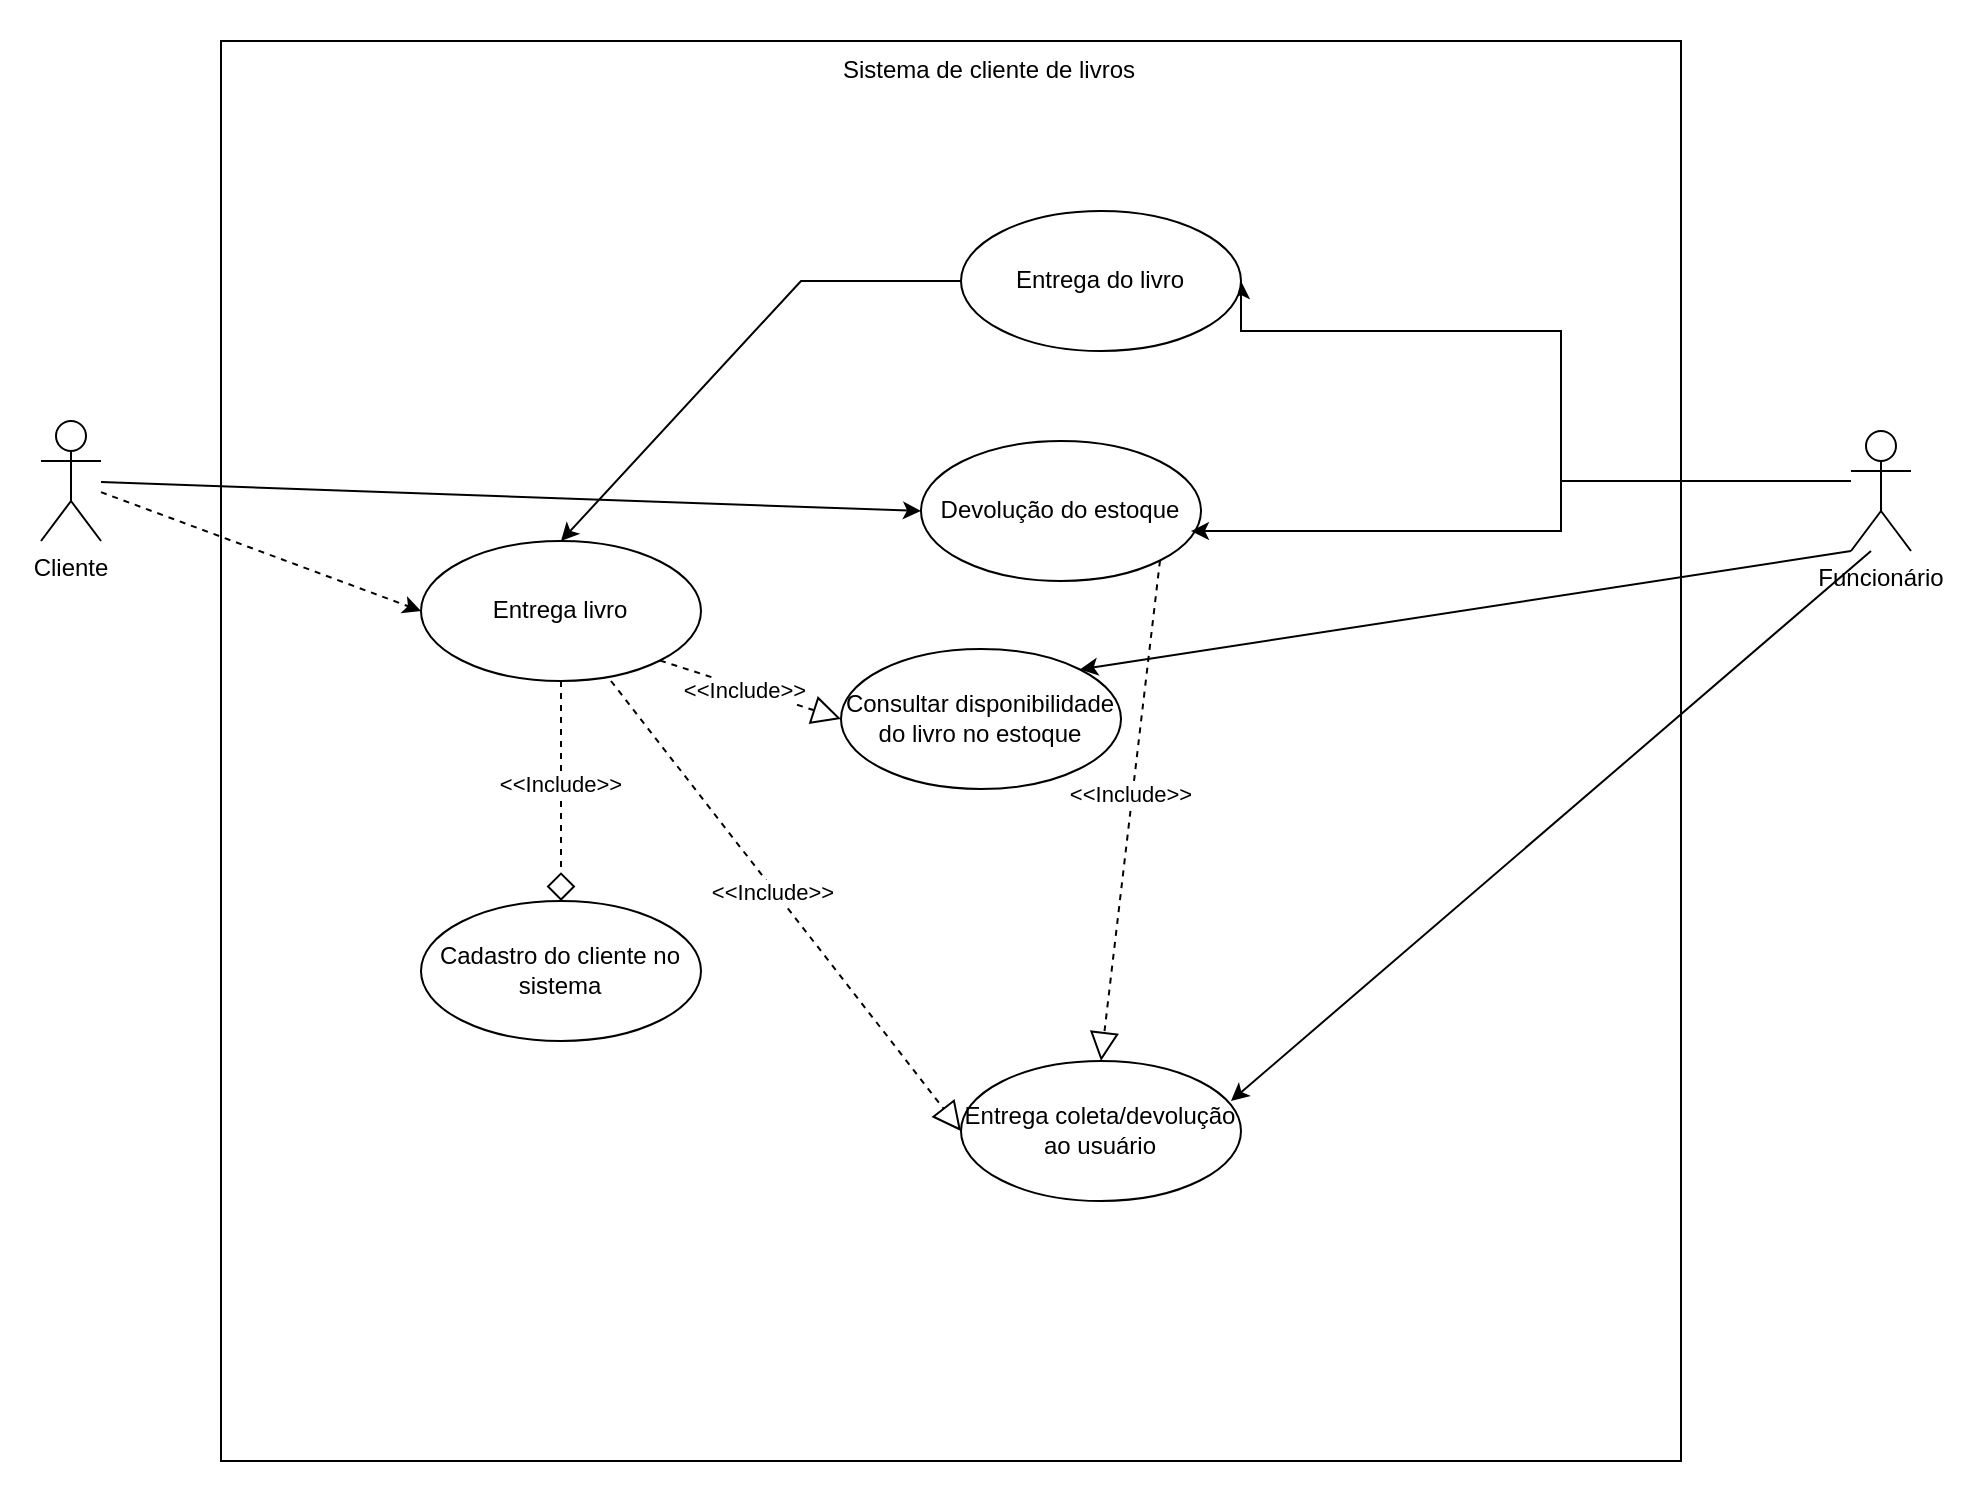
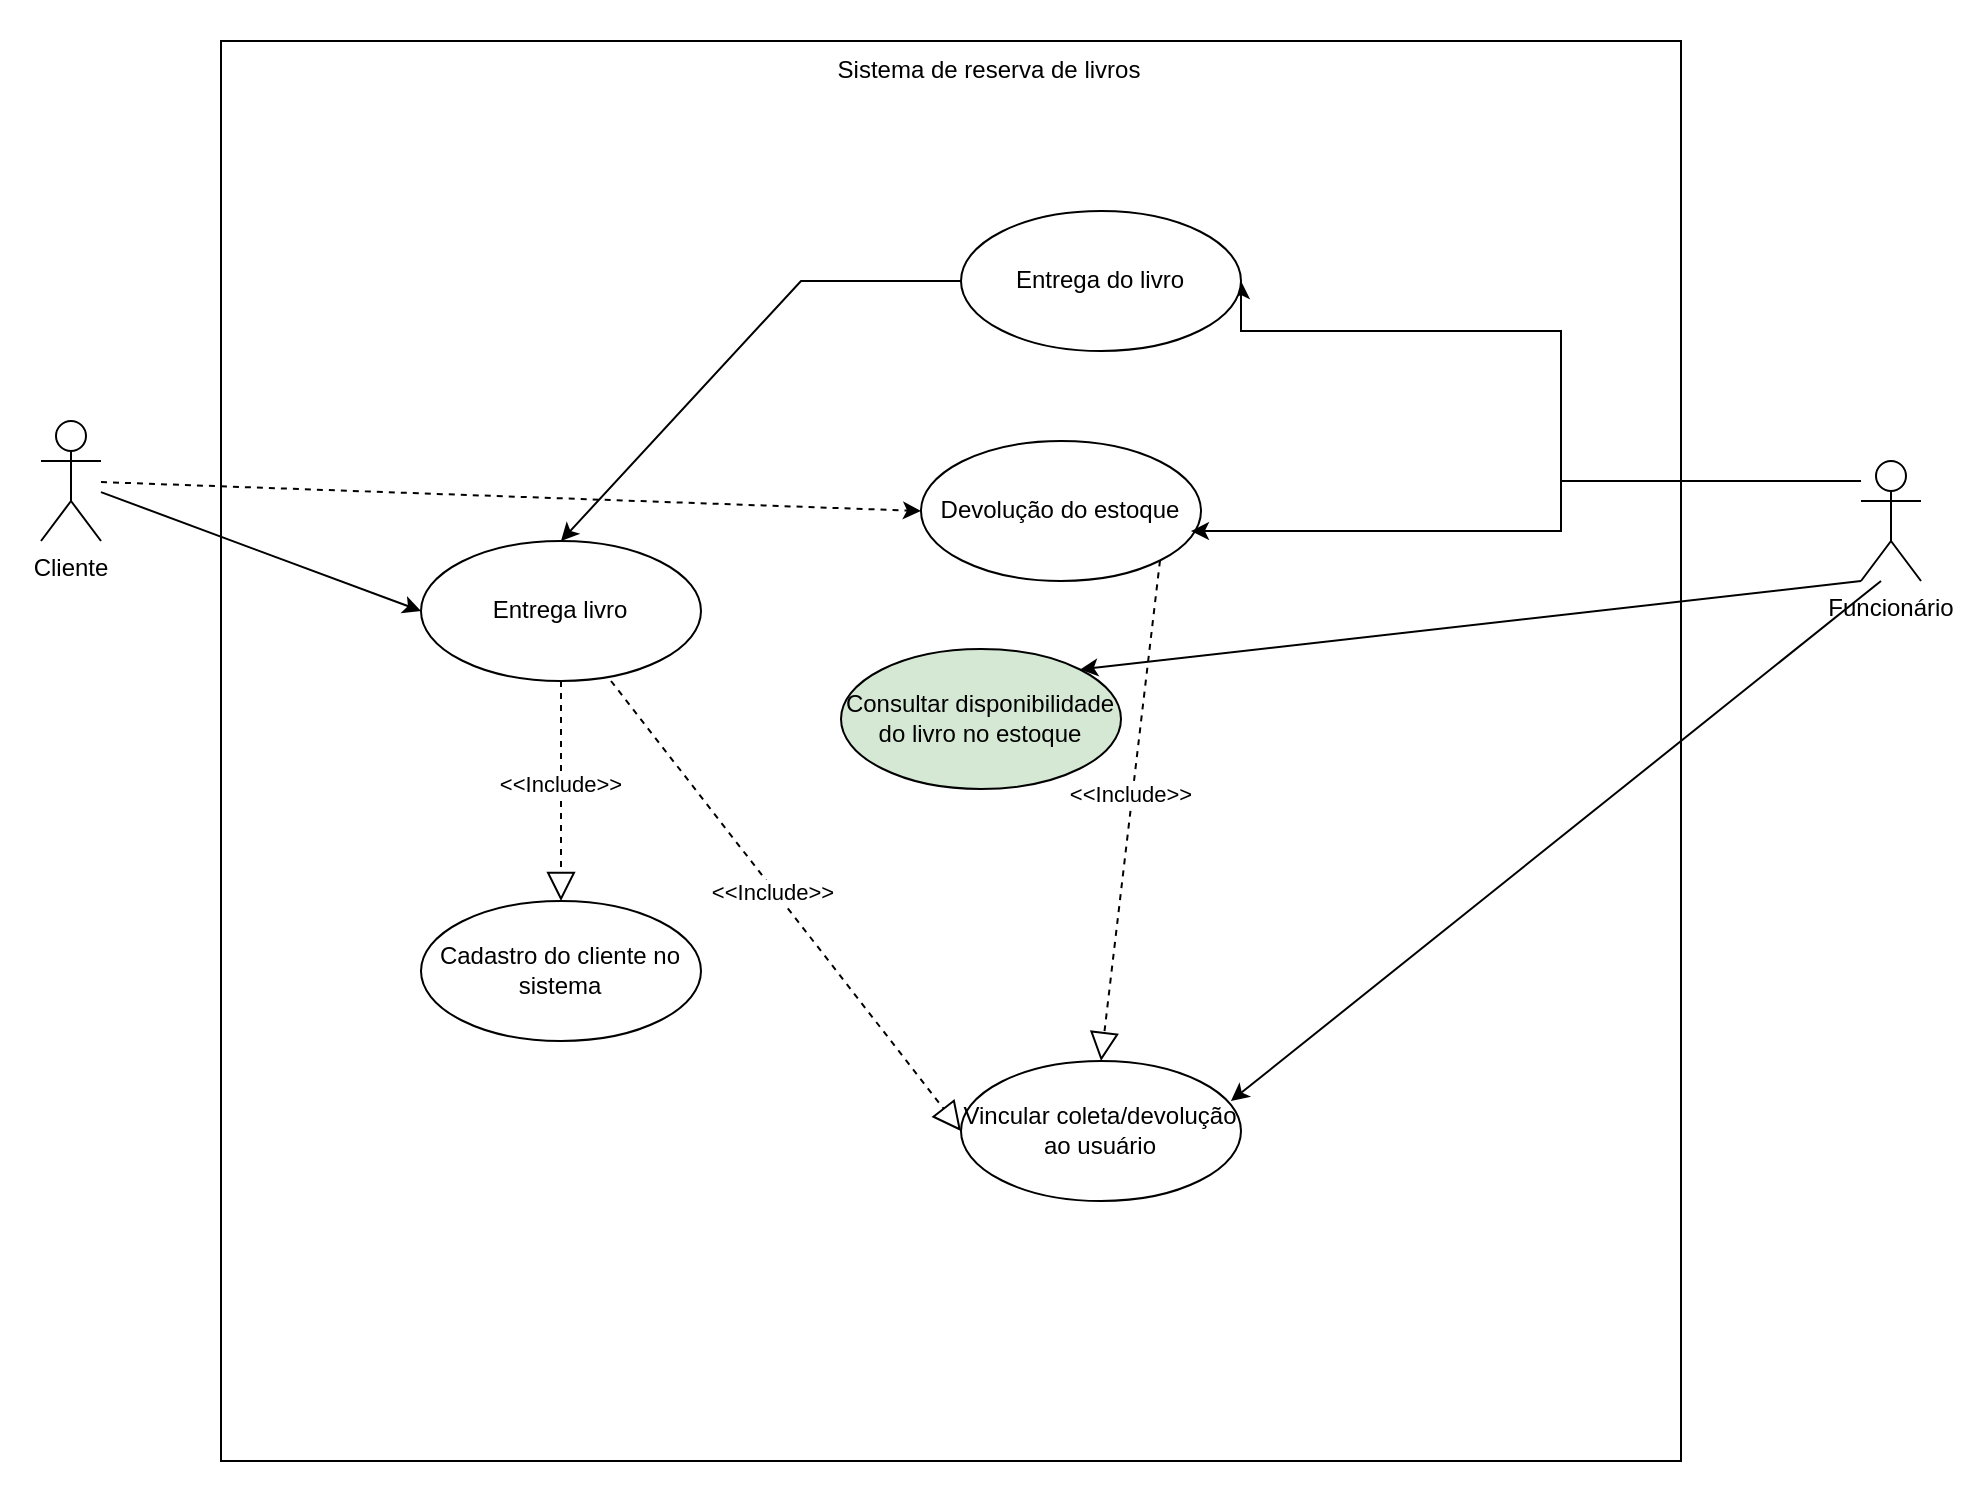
node "Sistema de cliente de livros": label "Sistema de cliente de livros" -> "Sistema de reserva de livros"
edge "Cliente" -> "Devolução do estoque": style solid -> dashed
node "Funcionário": moved (1881, 491) -> (1891, 521)
edge "Cliente" -> "Entrega livro": style dashed -> solid
edge "Entrega livro" -> "Consultar disponibilidade do livro no estoque": removed, label "<<Include>>"
node "Consultar disponibilidade do livro no estoque": fillcolor #ffffff -> #d5e8d4
edge "Entrega livro" -> "Cadastro do cliente no sistema": arrowhead diamond -> block
node "Entrega coleta/devolução ao usuário": label "Entrega coleta/devolução ao usuário" -> "Vincular coleta/devolução ao usuário"
